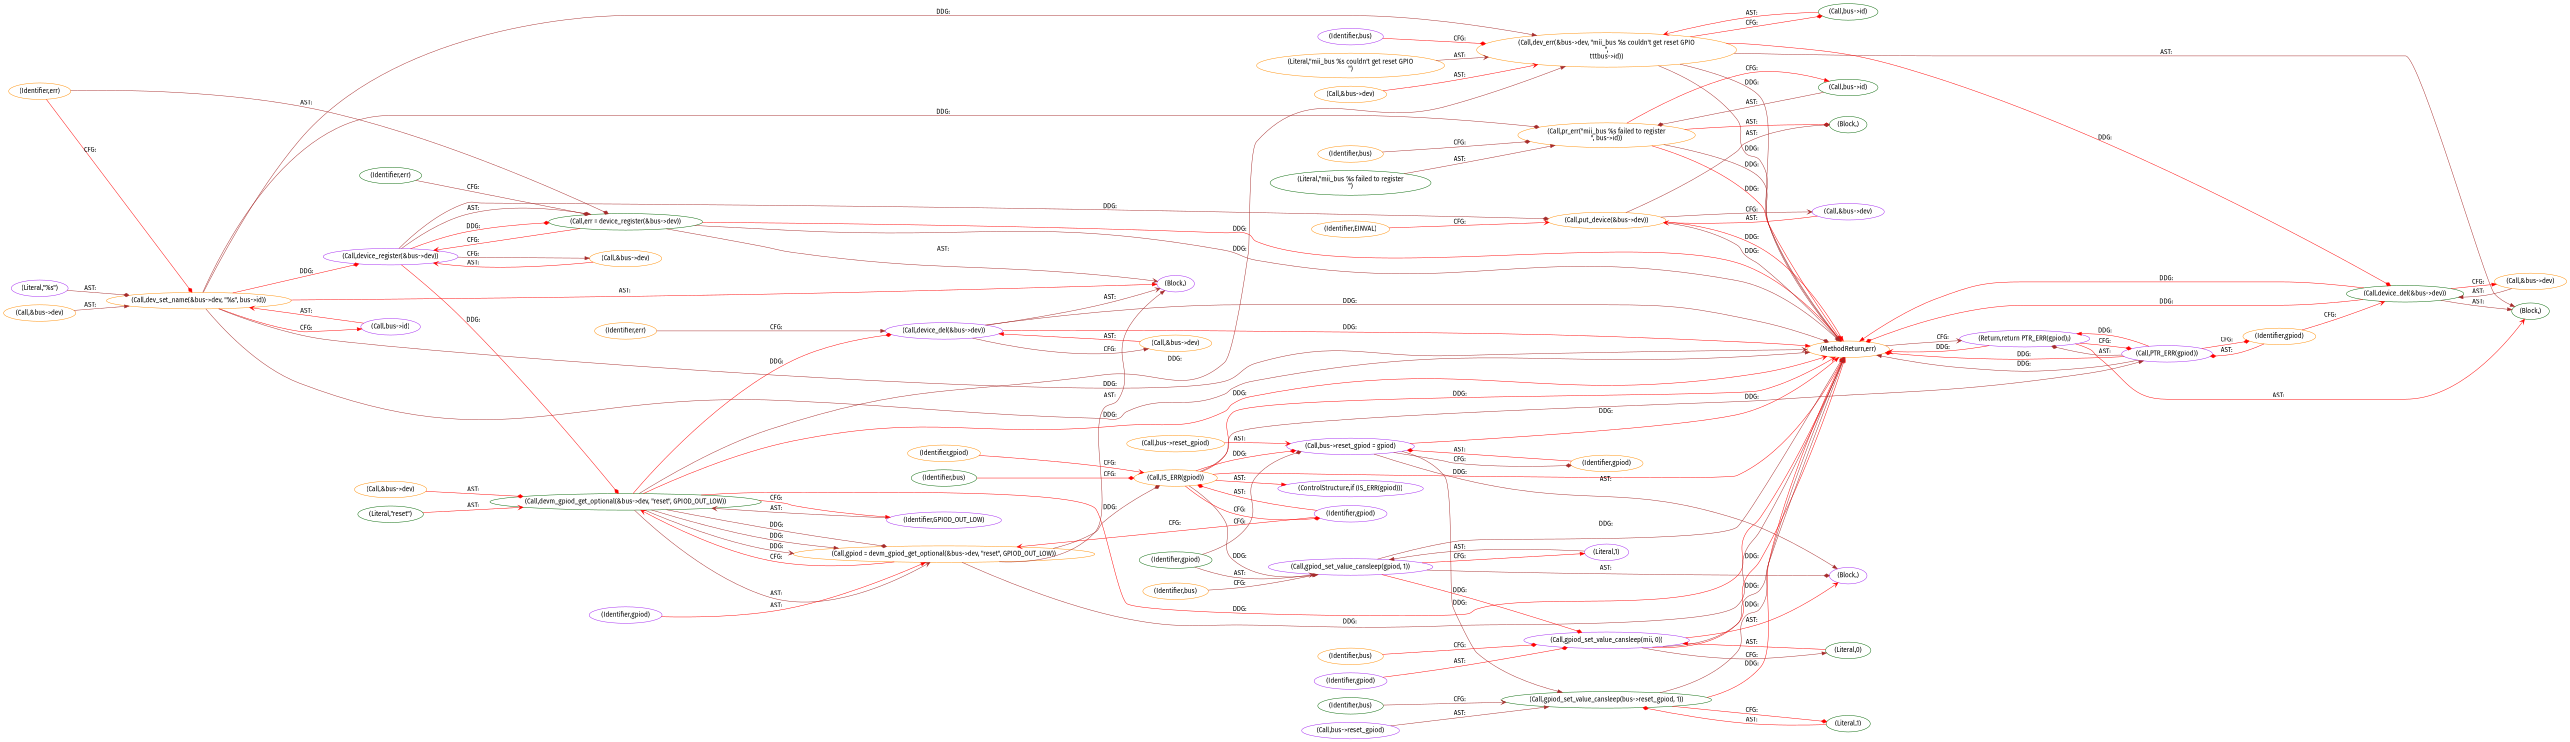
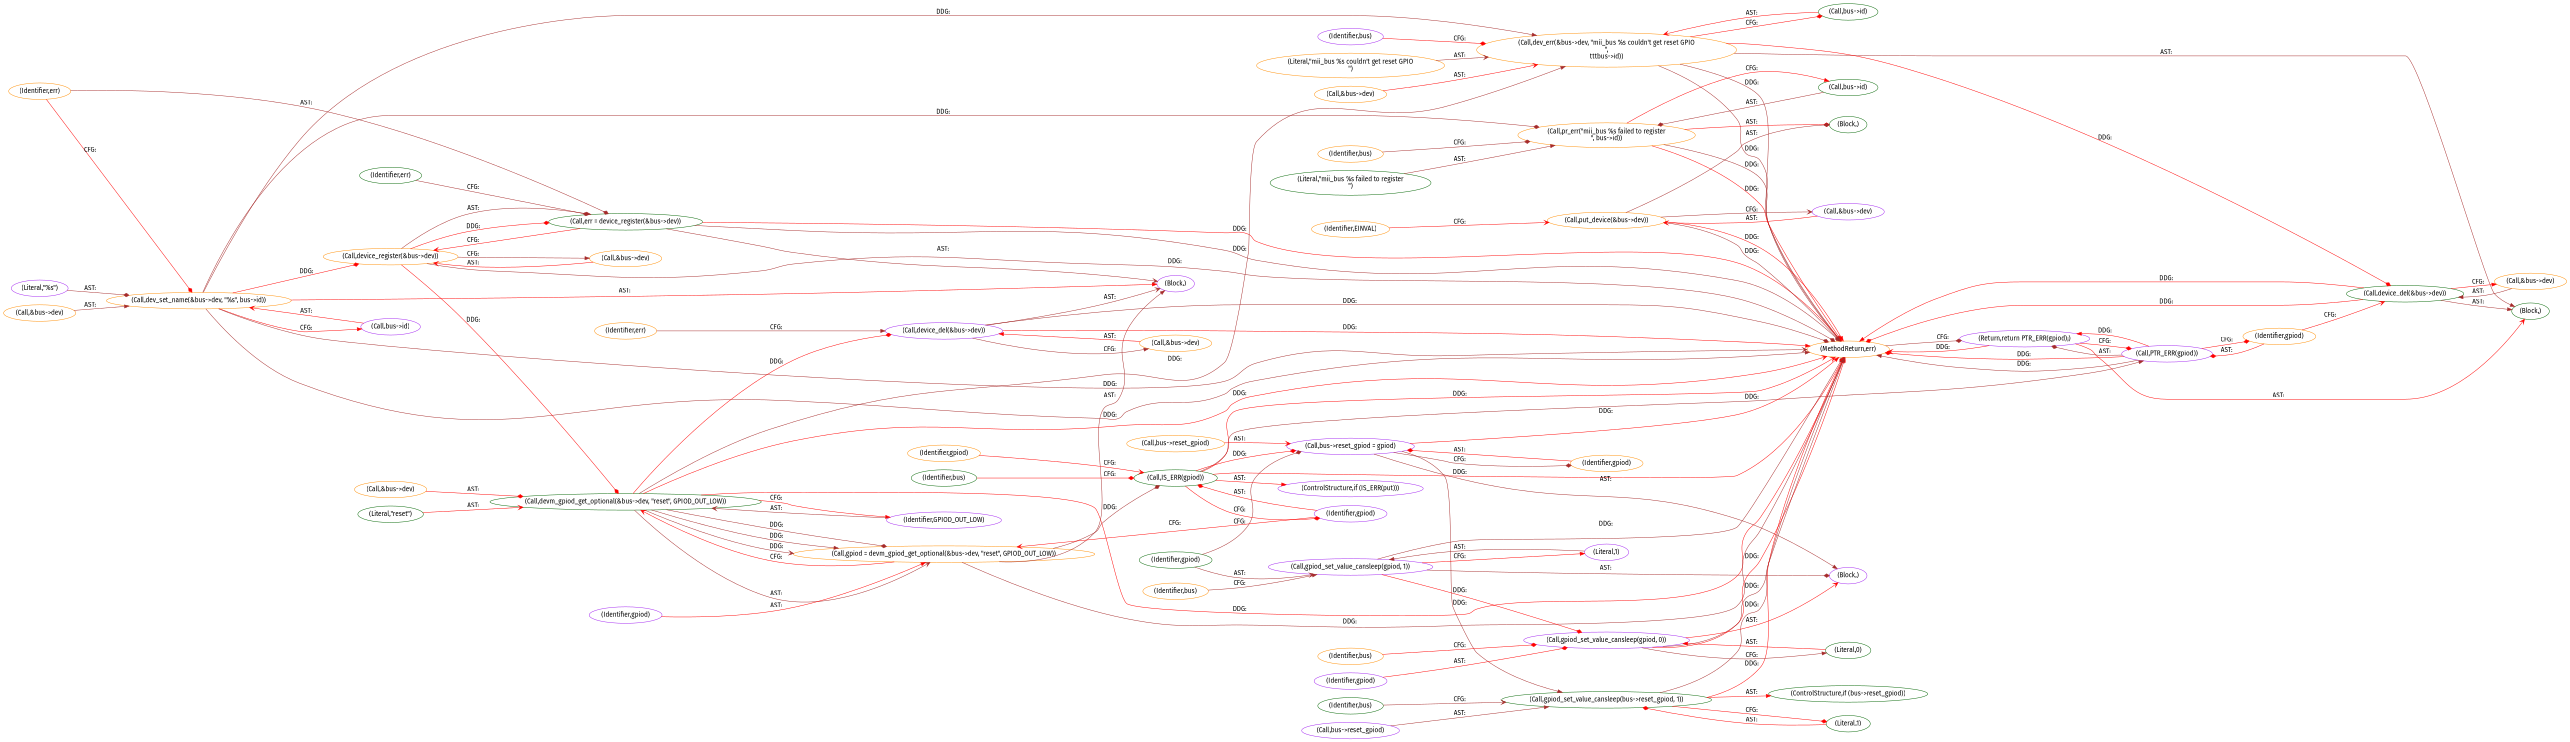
edge "(Call,device_register(&bus->dev))" -> "(Call,put_device(&bus->dev))": now "(Call,device_register(&bus->dev))" -> "(MethodReturn,err)"
node "(Call,device_register(&bus->dev))": color purple -> darkorange
edge "(MethodReturn,err)" -> "(Return,return PTR_ERR(gpiod);)": arrowhead vee -> diamond
node "(Call,IS_ERR(gpiod))": color darkorange -> darkgreen
node "(ControlStructure,if (IS_ERR(gpiod)))": label "(ControlStructure,if (IS_ERR(gpiod)))" -> "(ControlStructure,if (IS_ERR(put)))"
edge "(Call,IS_ERR(gpiod))" -> "(Call,gpiod_set_value_cansleep(gpiod, 1))": removed, label "DDG:"
node "(Call,gpiod_set_value_cansleep(mii, 0))": label "(Call,gpiod_set_value_cansleep(mii, 0))" -> "(Call,gpiod_set_value_cansleep(gpiod, 0))"
node "(ControlStructure,if (bus->reset_gpiod))": added
